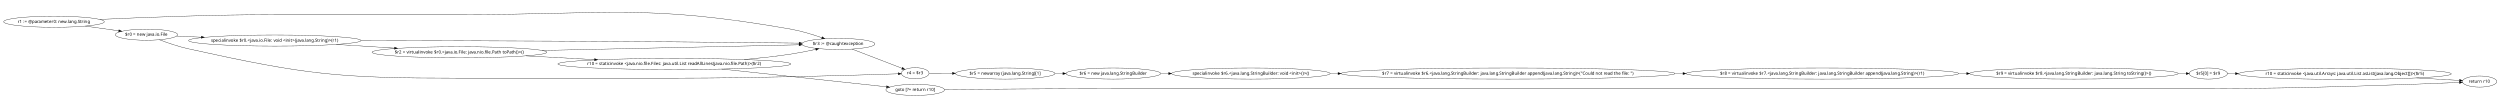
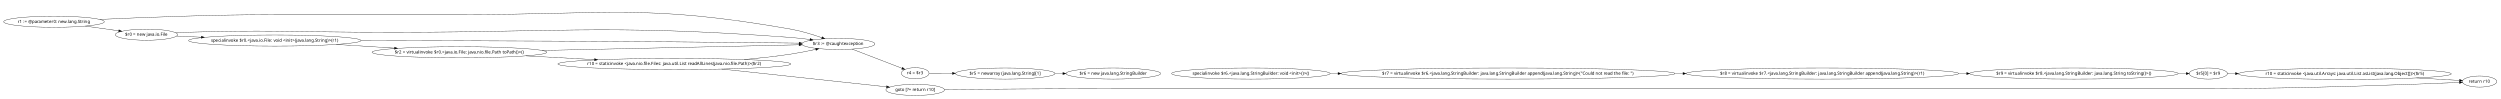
edge "$r6 = new java.lang.StringBuilder" -> "specialinvoke $r6.<java.lang.StringBuilder: void <init>()>()": removed
edge "$r0 = new java.io.File" -> "r4 = $r3": now "$r0 = new java.io.File" -> "$r3 := @caughtexception"
